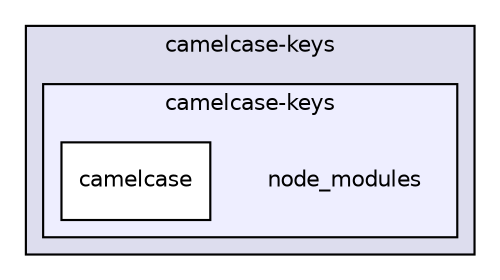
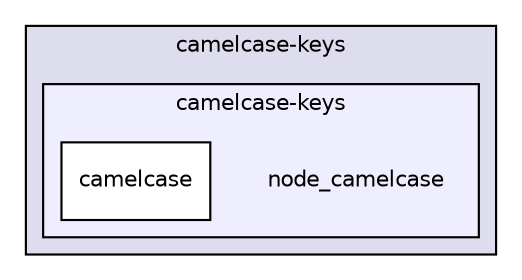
node "node_modules": label "node_modules" -> "node_camelcase"
